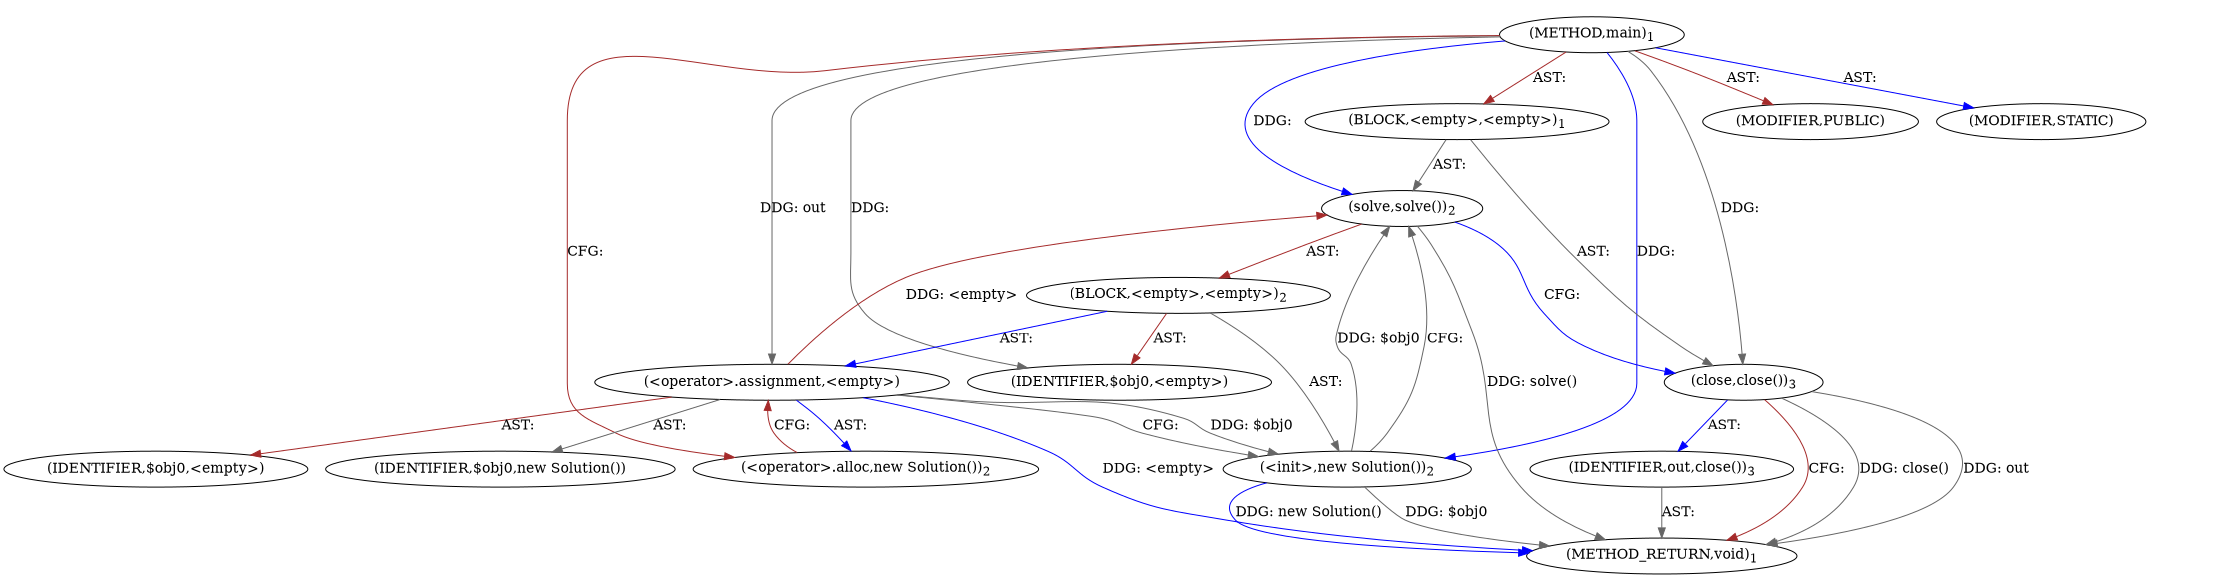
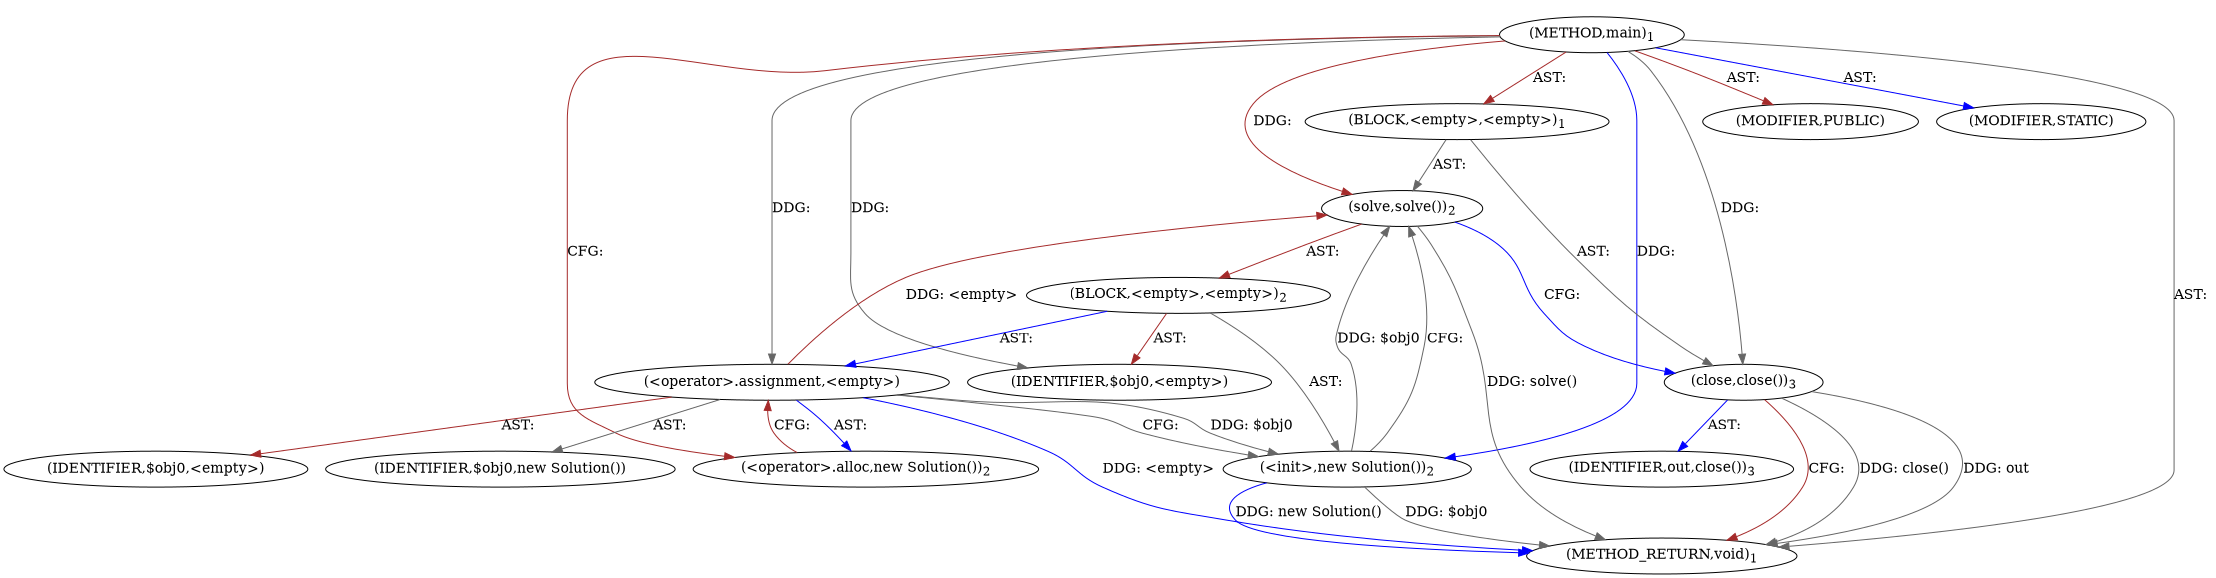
edge "(METHOD,main)" -> "(solve,solve())": color blue -> brown
edge "(METHOD,main)" -> "(<operator>.assignment,<empty>)": label "DDG: out" -> "DDG: "
edge "(IDENTIFIER,out,close())" -> "(METHOD_RETURN,void)": now "(METHOD,main)" -> "(METHOD_RETURN,void)"
